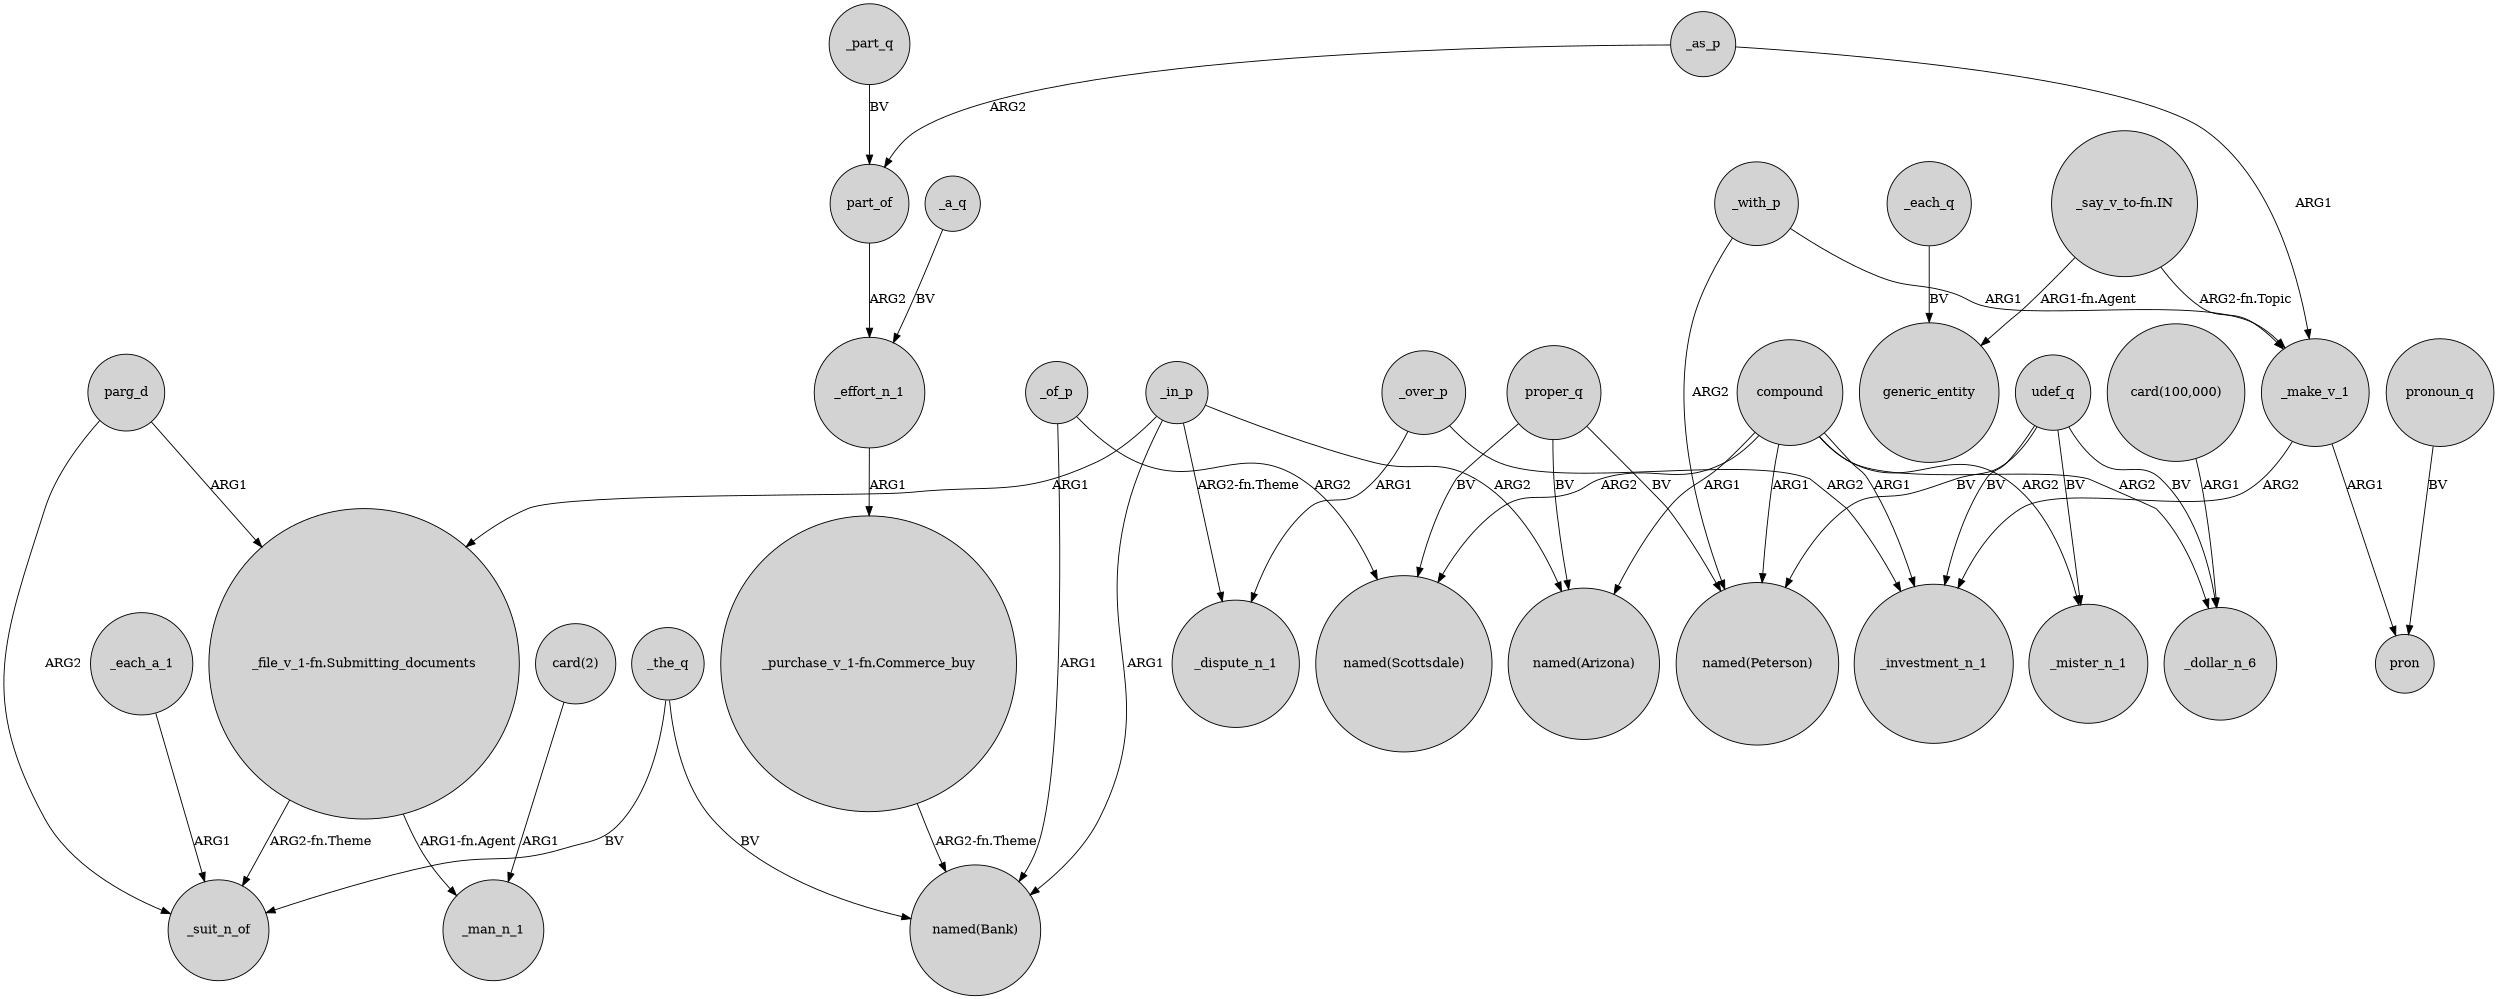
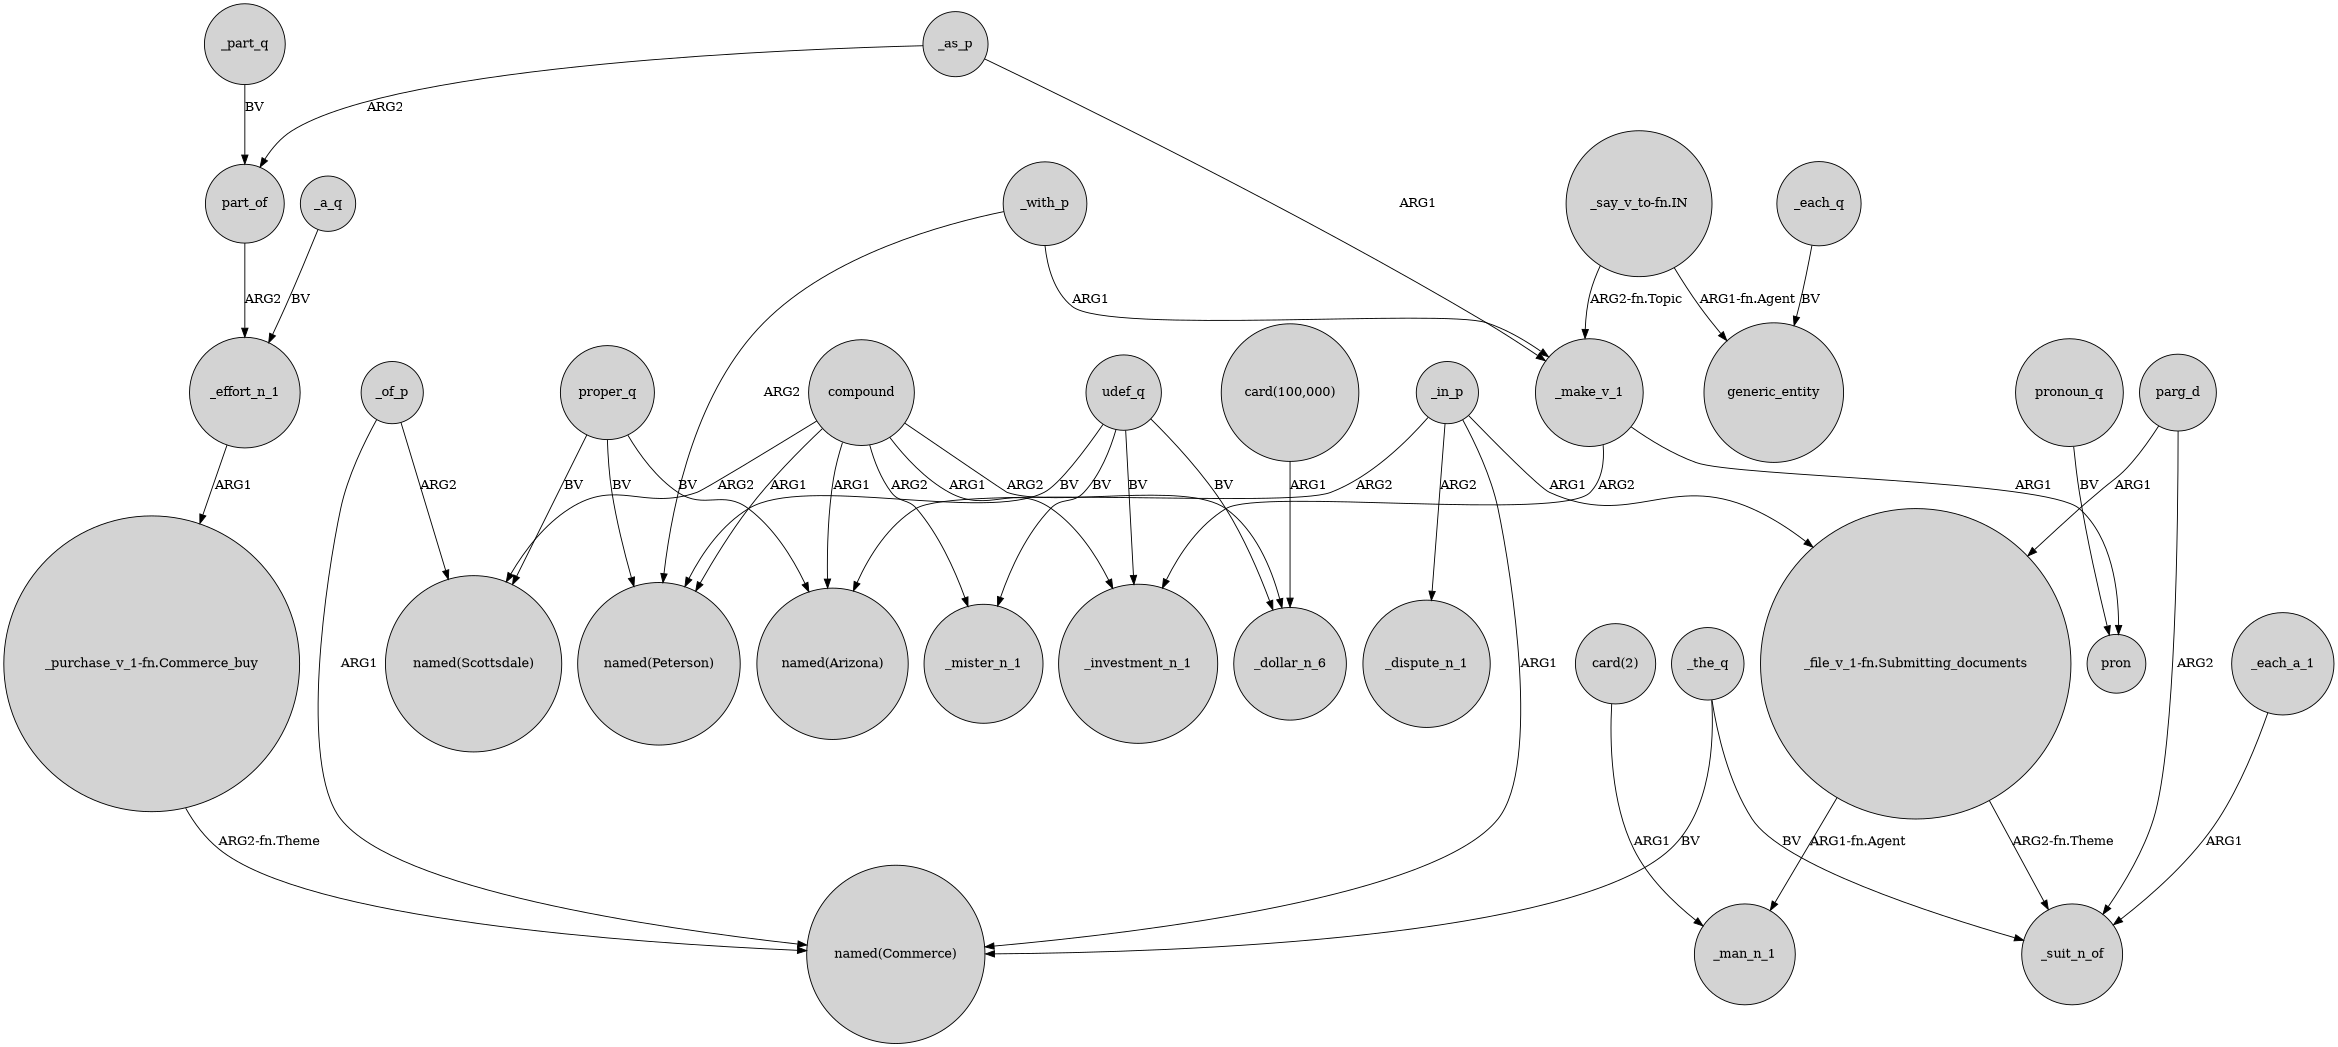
node "_over_p": removed
edge "_in_p" -> "_dispute_n_1": label "ARG2-fn.Theme" -> "ARG2"
node "named(Bank)": label "named(Bank)" -> "named(Commerce)"
